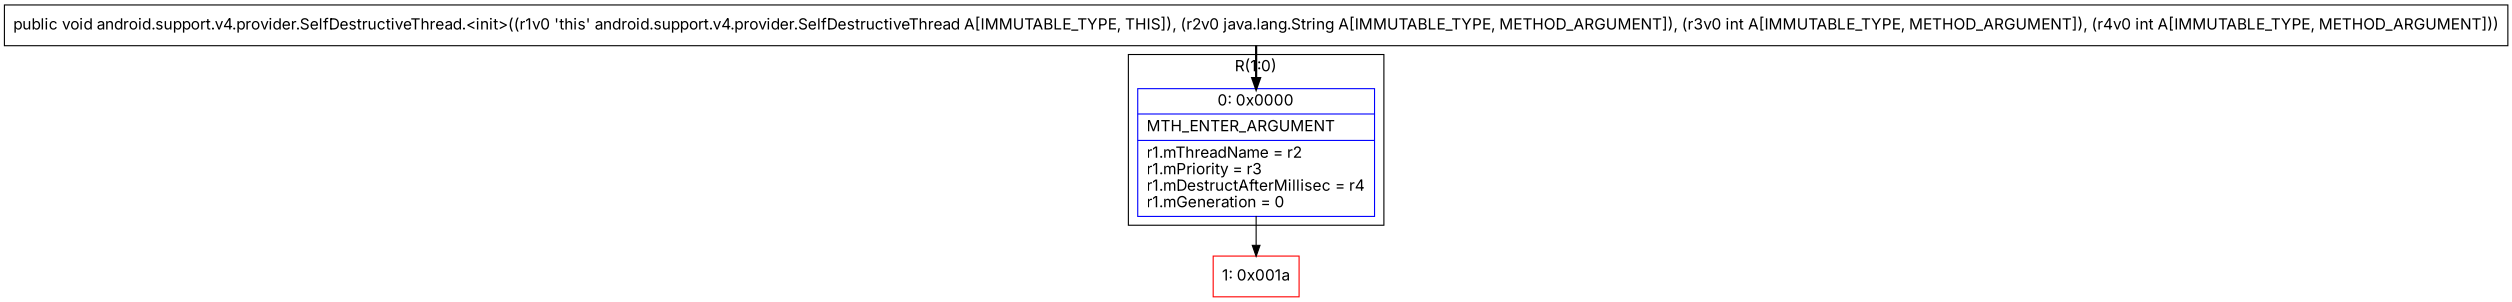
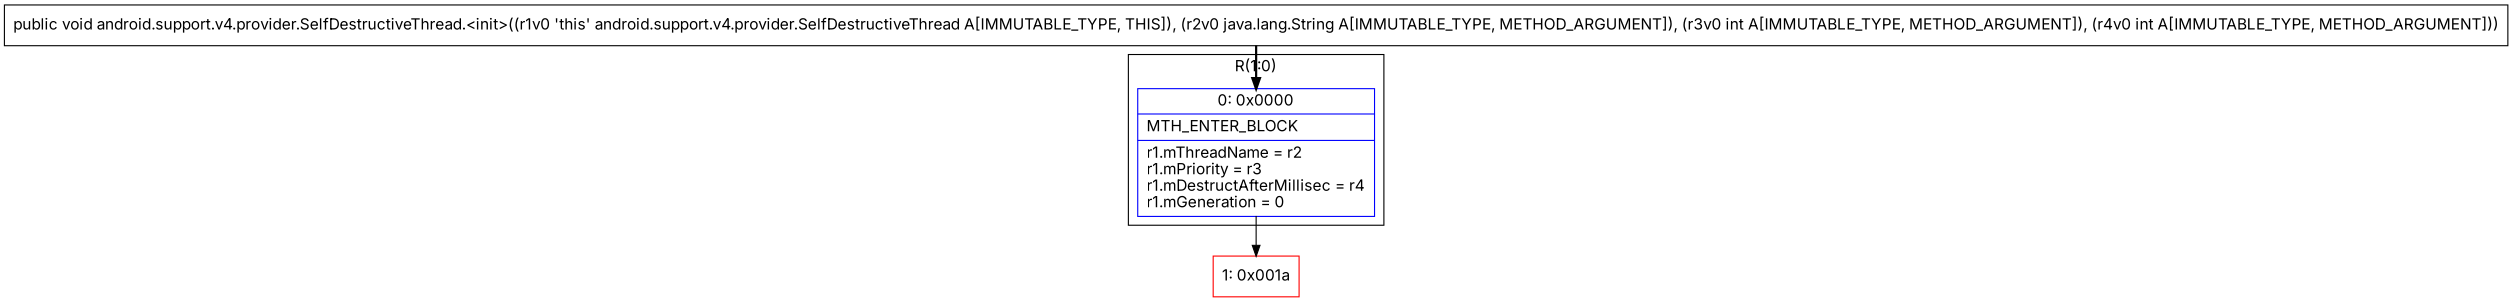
node "0: 0x0000": text "MTH_ENTER_ARGUMENT" -> "MTH_ENTER_BLOCK"
